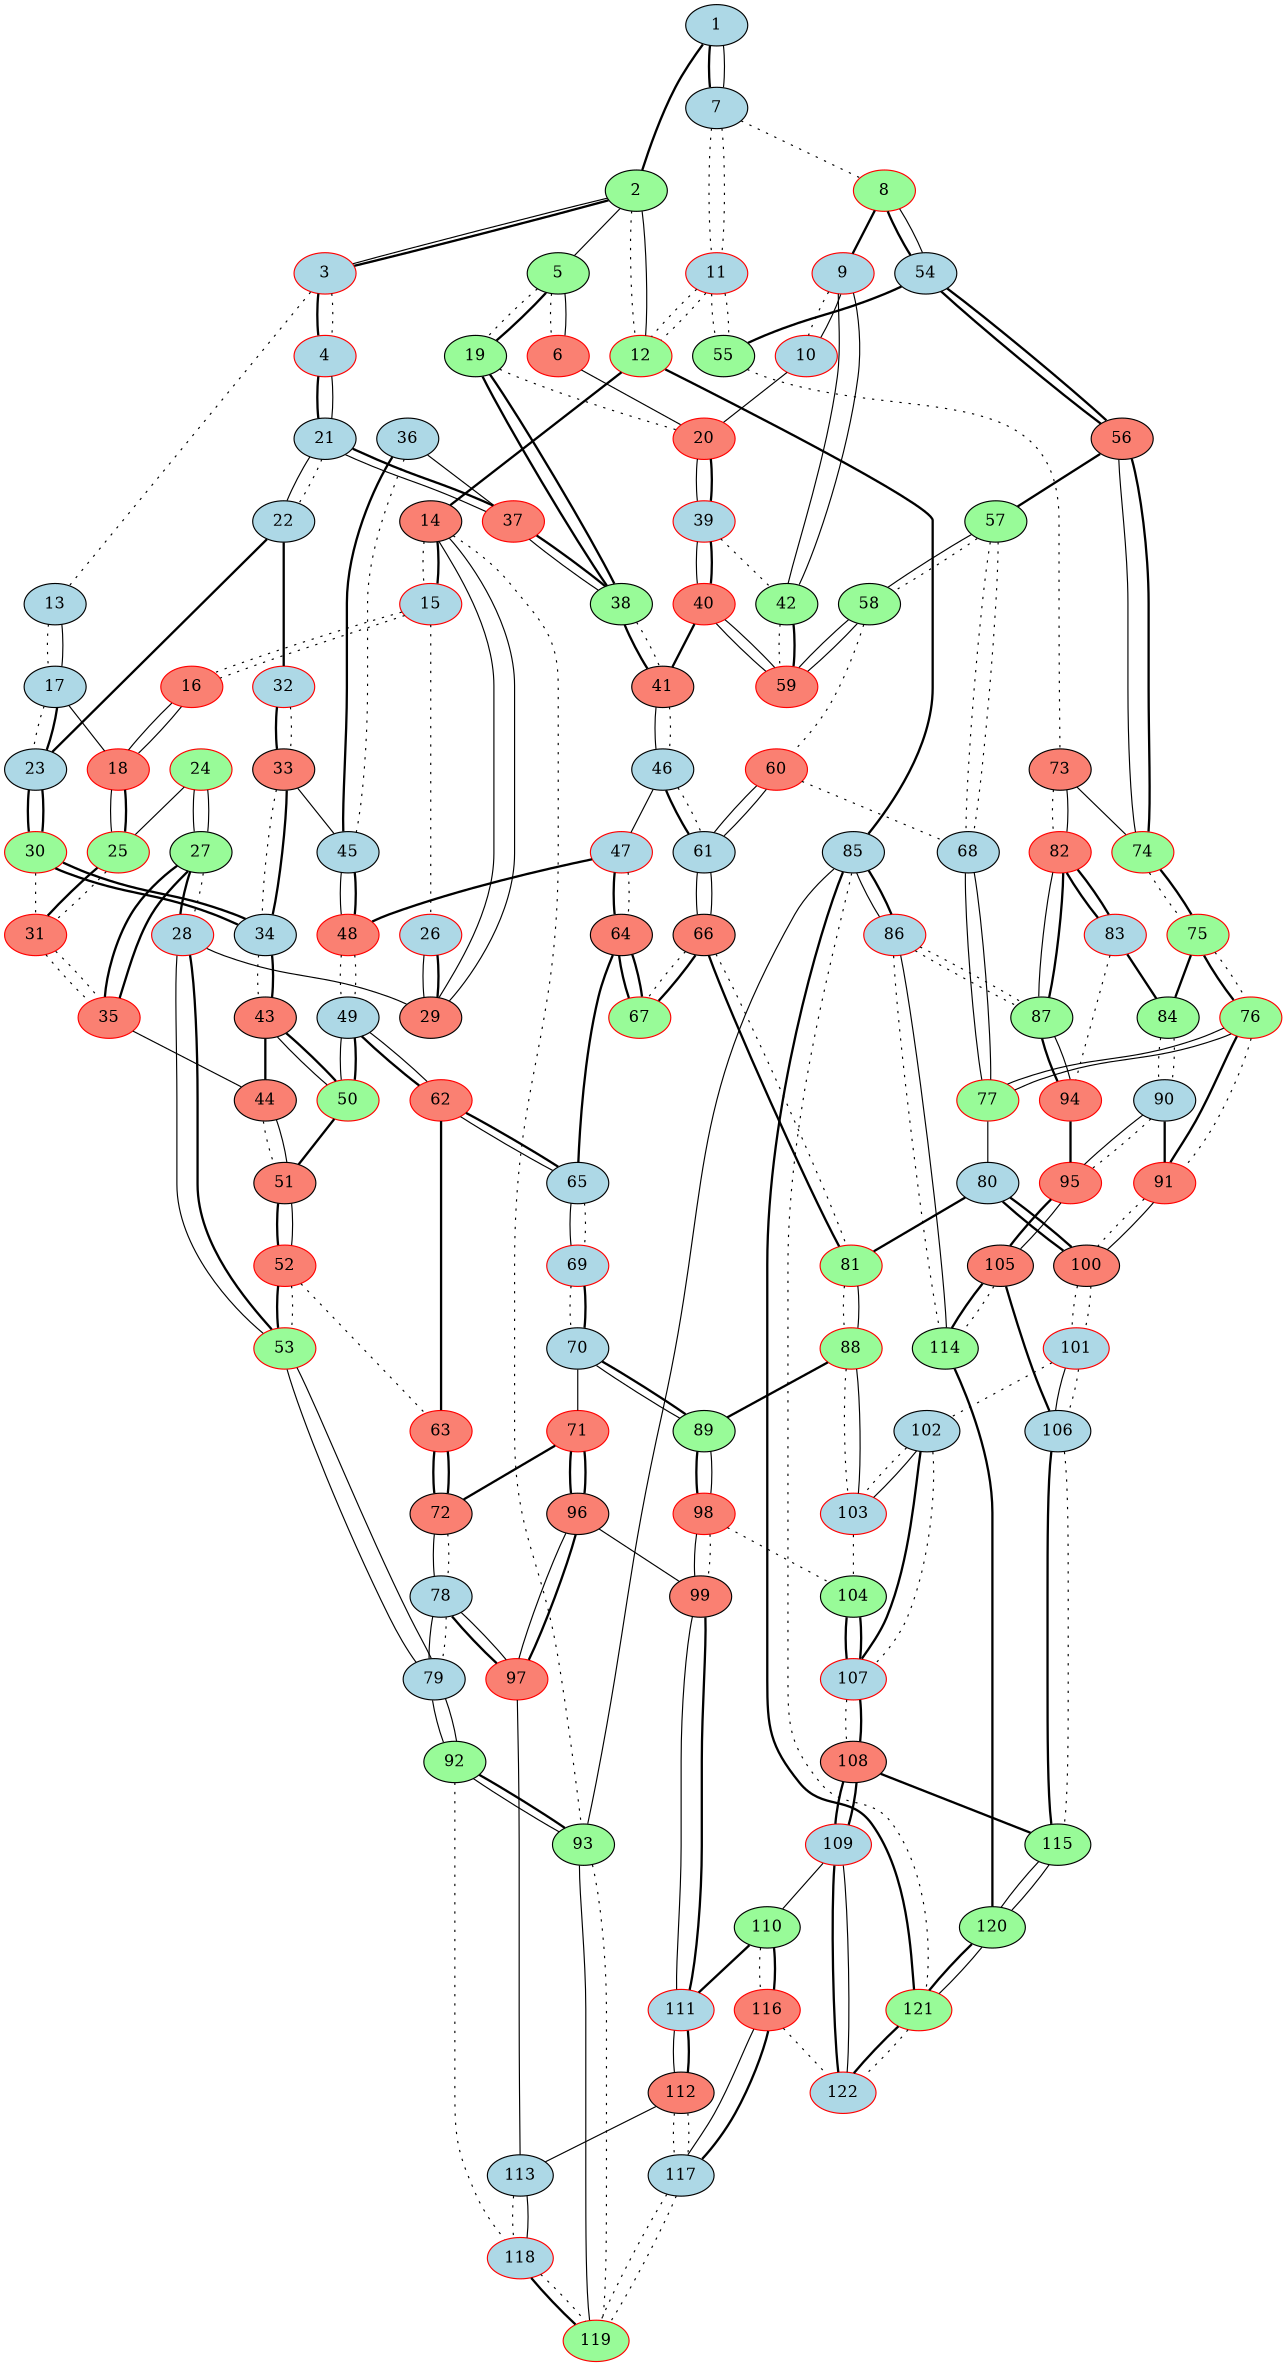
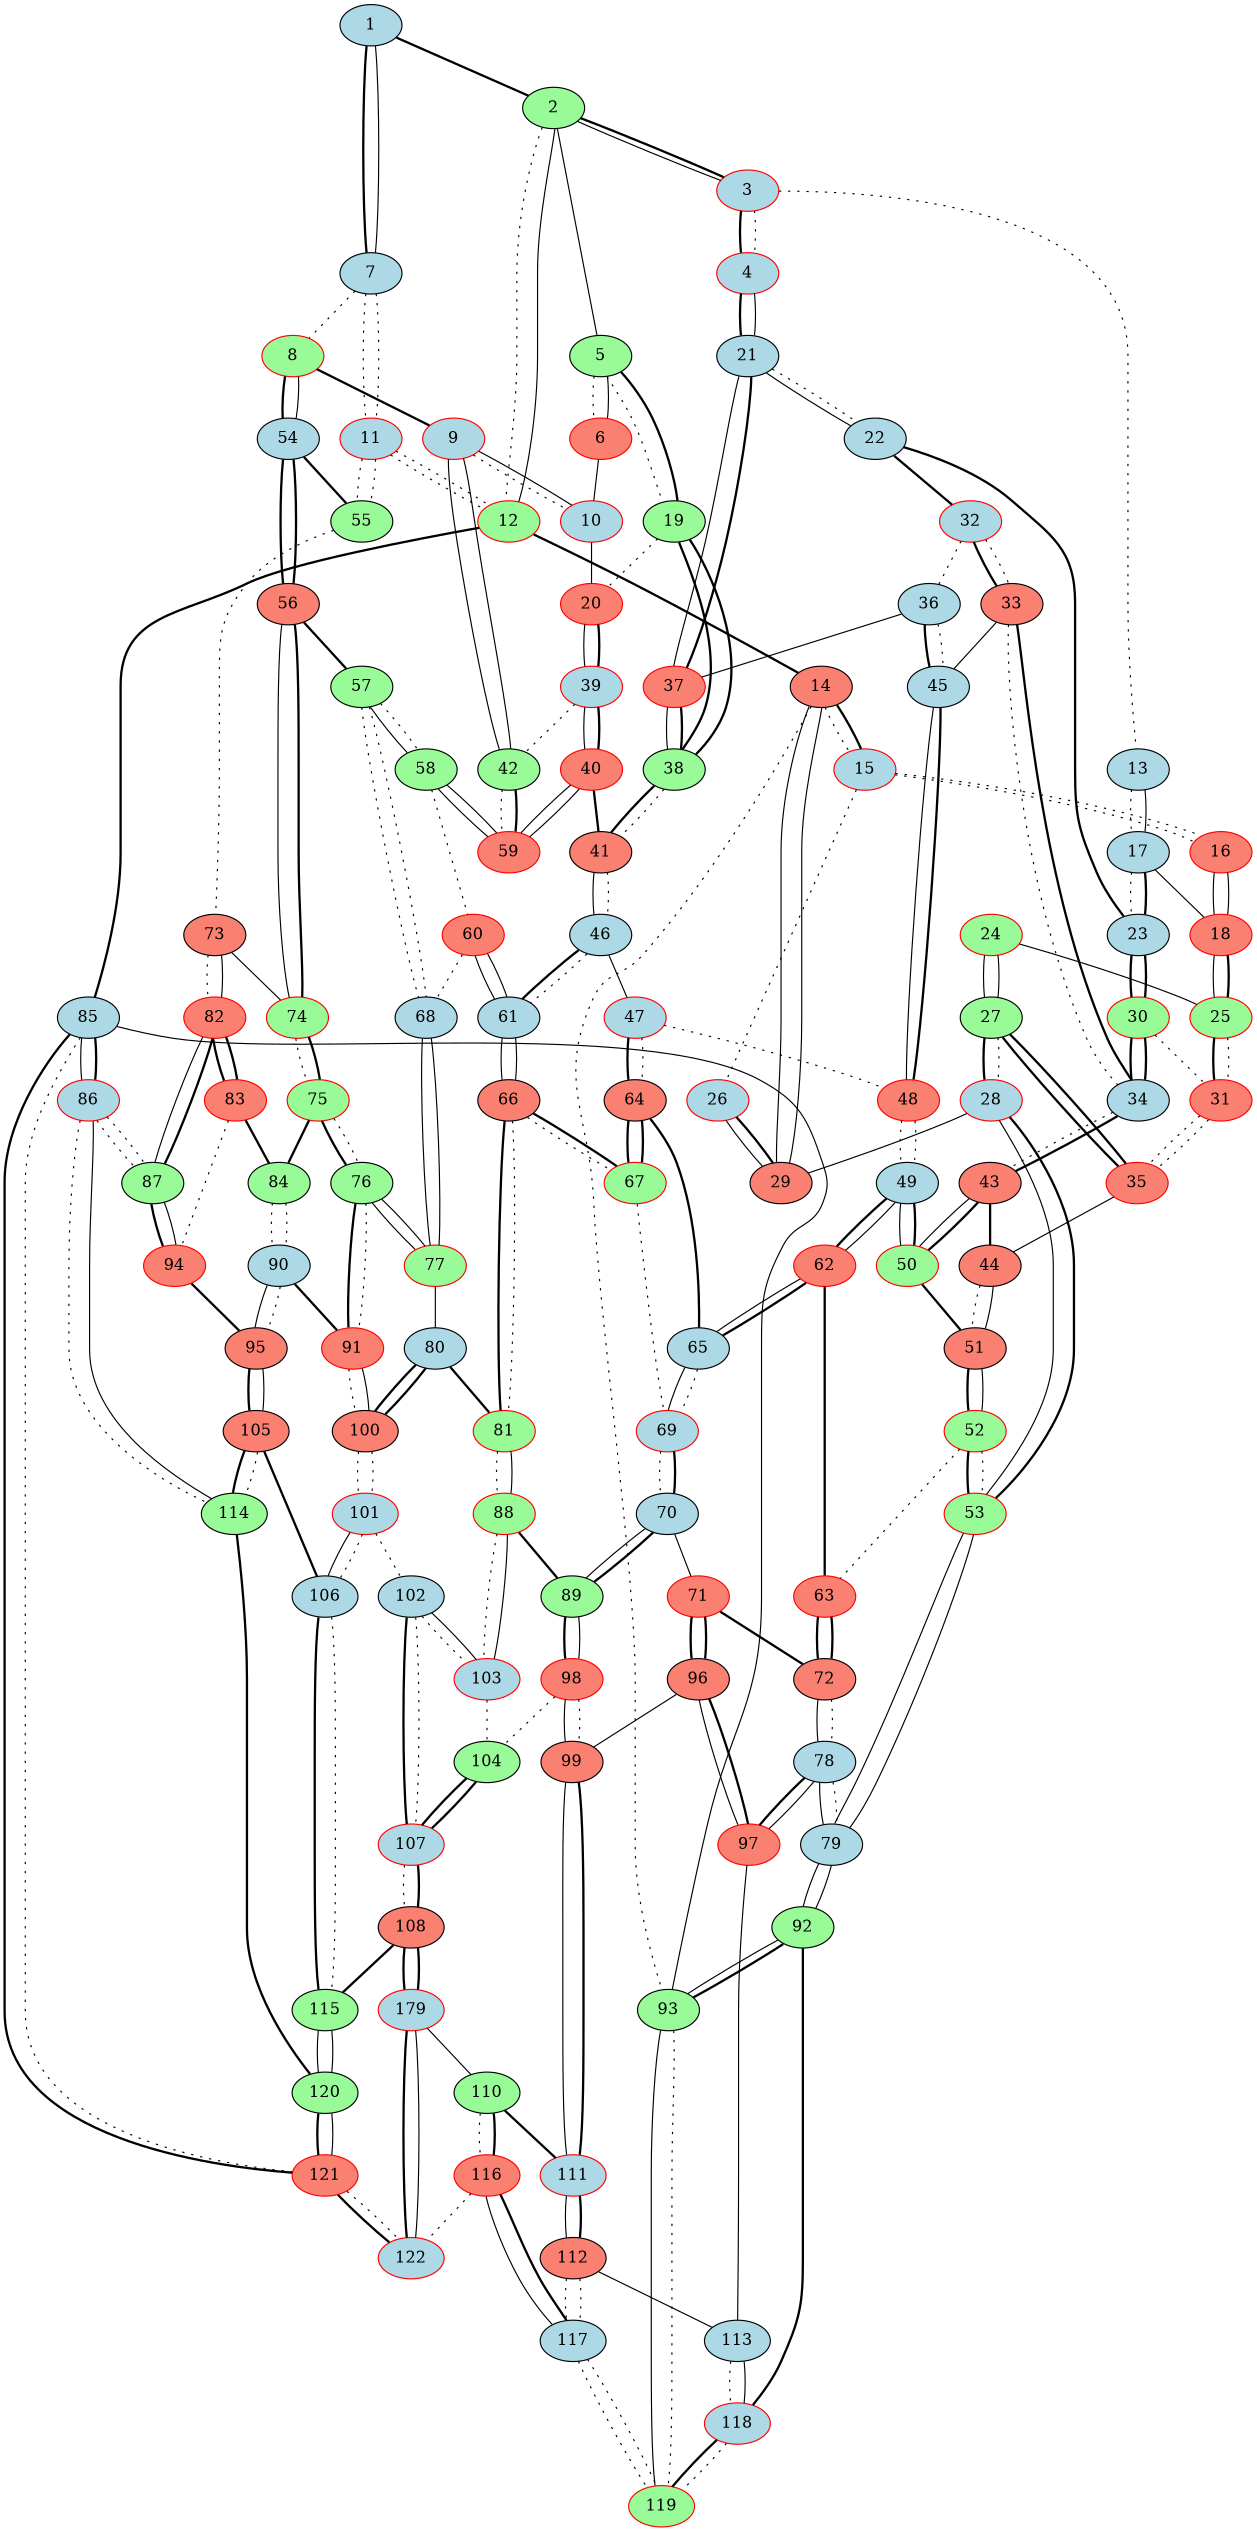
edge "6" -- "20": now "6" -- "10"
edge "32" -- "36": added
edge "47" -- "48": style bold -> dotted
node "83": fillcolor lightblue -> salmon
node "76": color red -> black
node "95": color red -> black
node "52": fillcolor salmon -> palegreen
edge "67" -- "69": added
node "109": label "109" -> "179"
node "121": fillcolor palegreen -> salmon
edge "92" -- "118": style dotted -> bold
